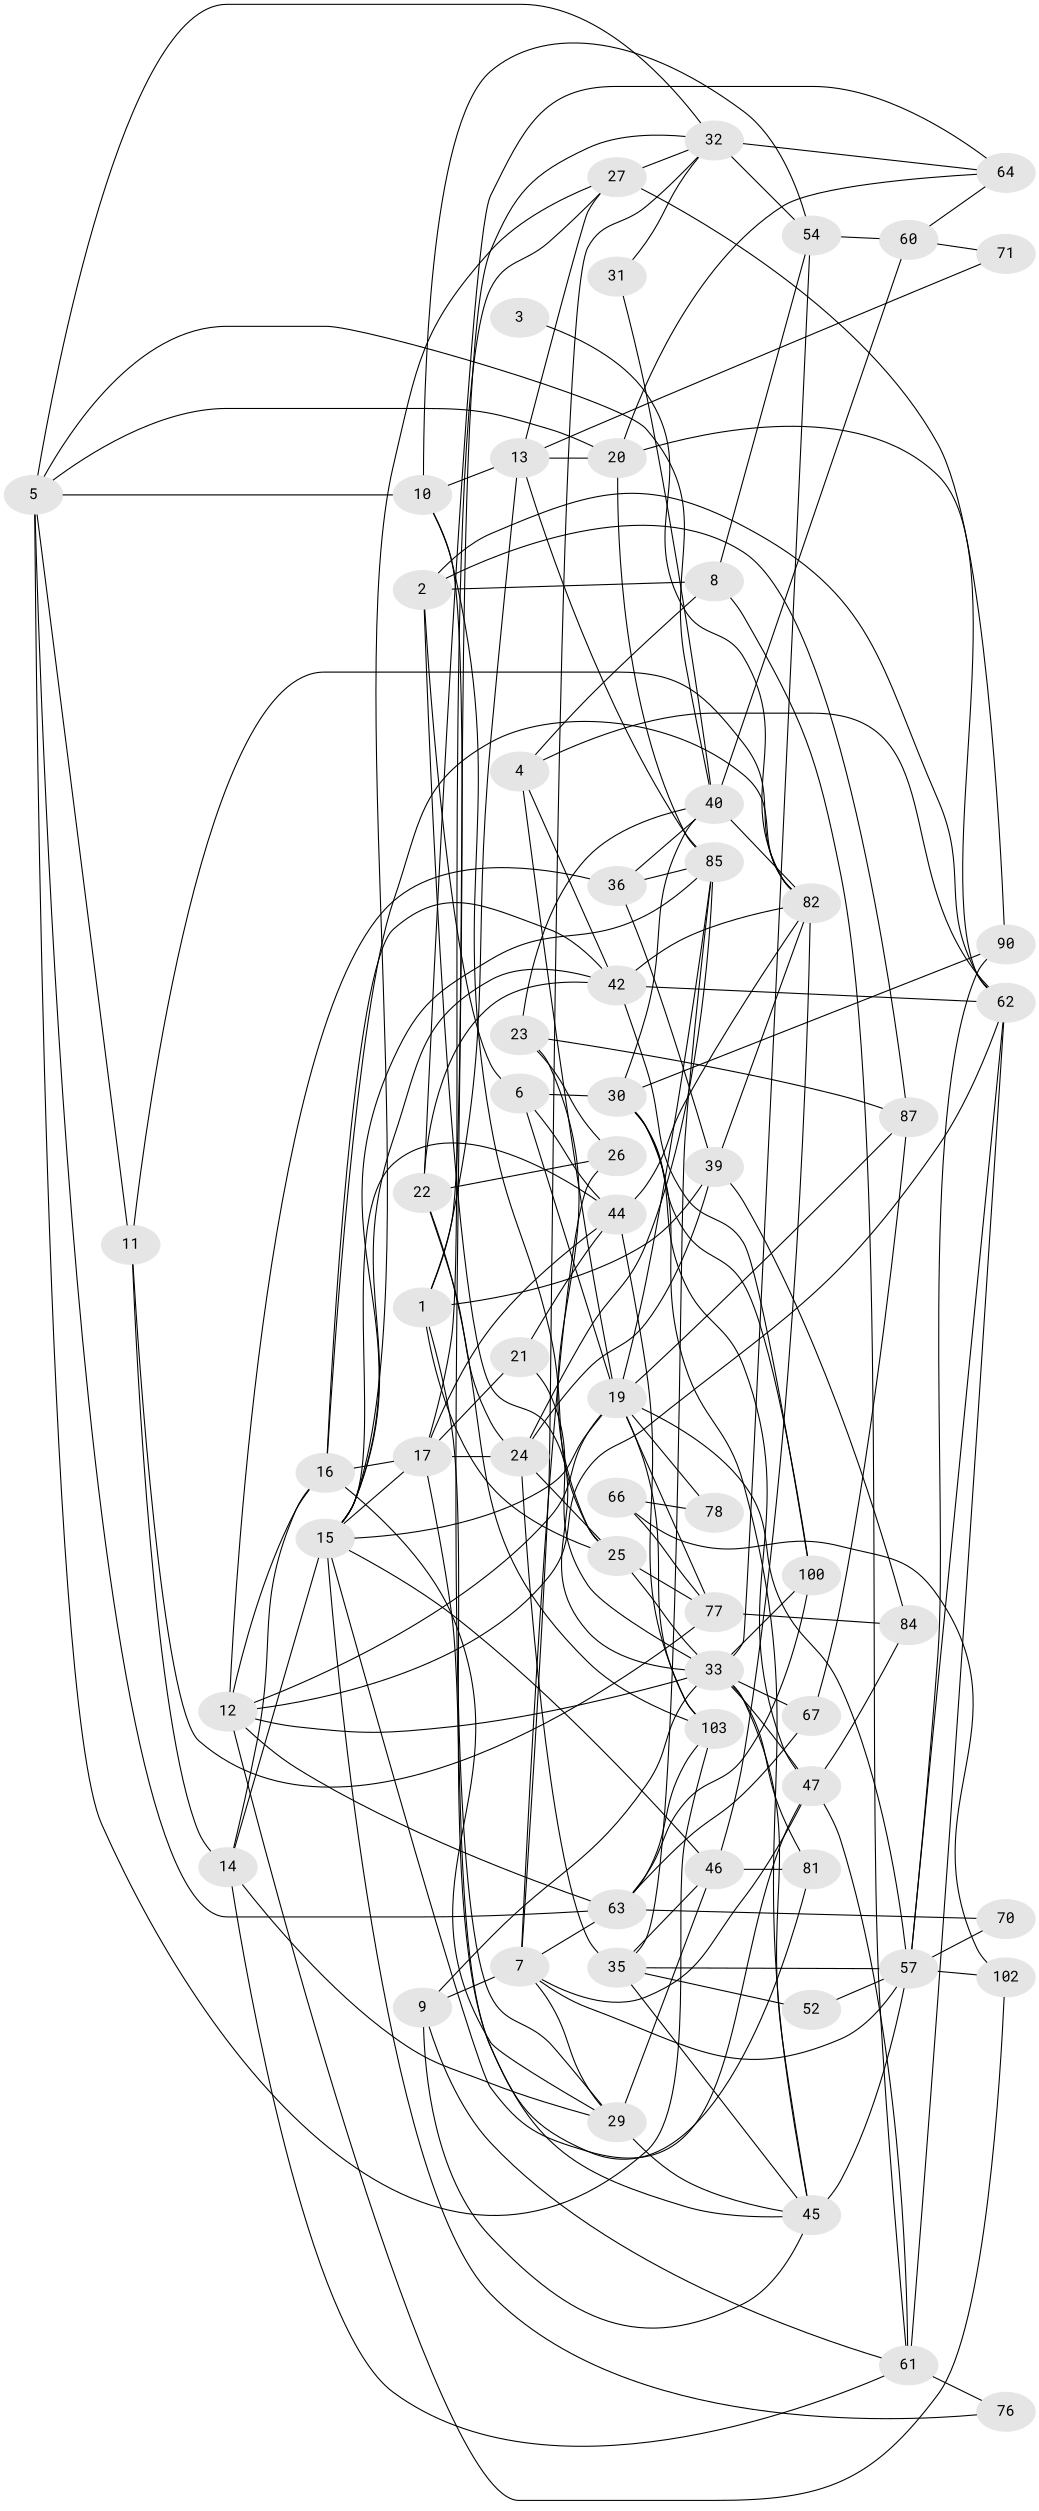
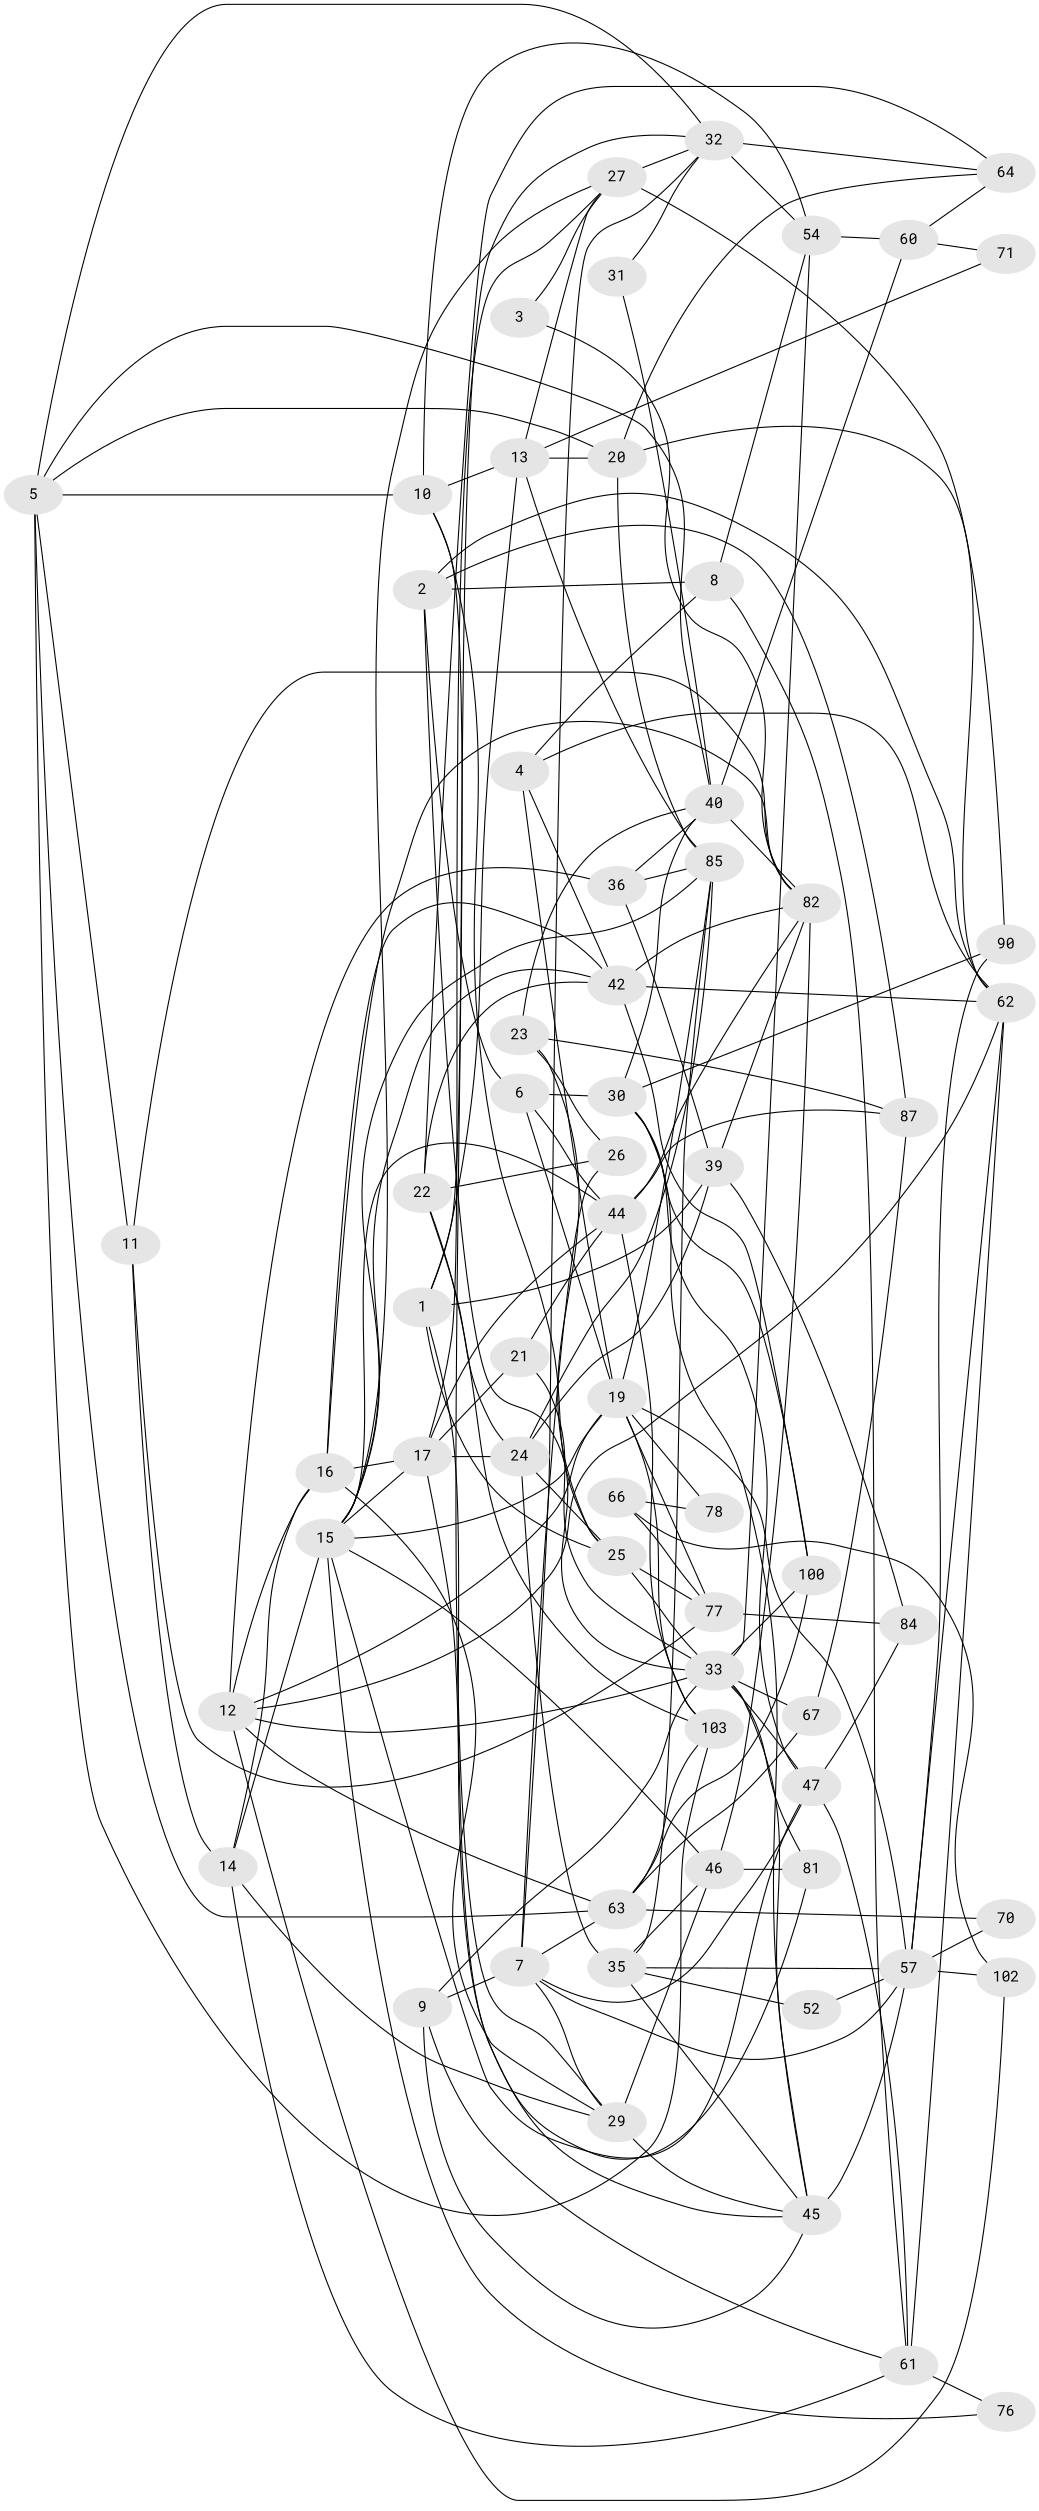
edge "27" -- "3": added
edge "87" -- "19": now "87" -- "44"
